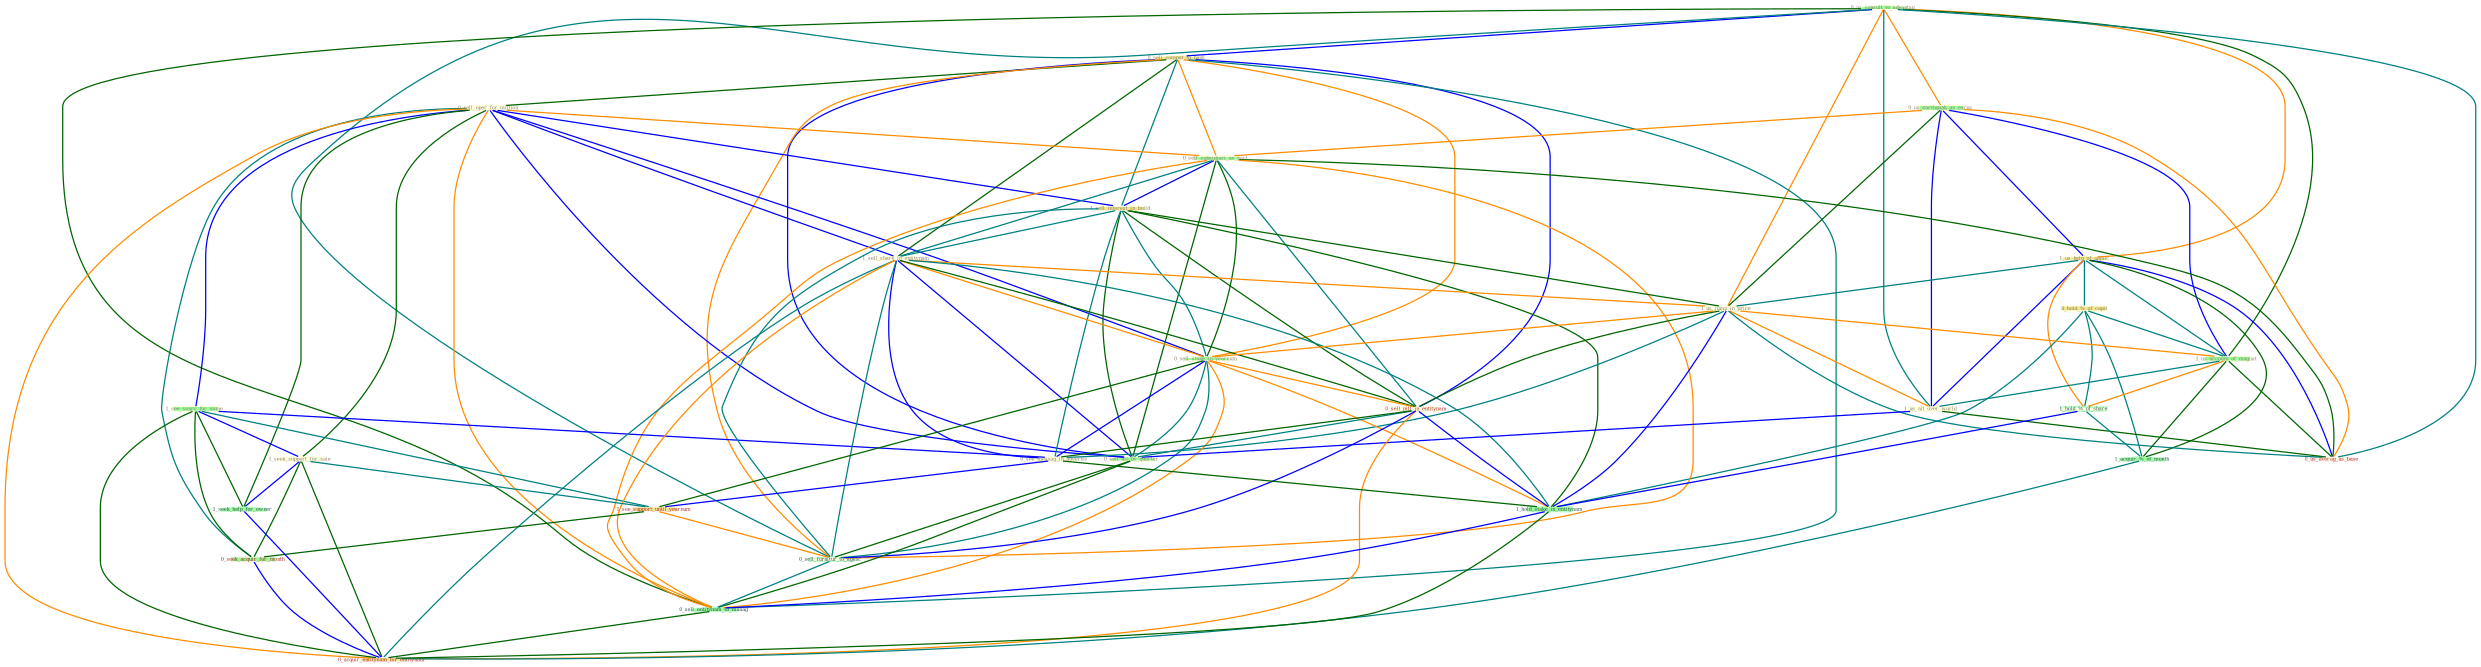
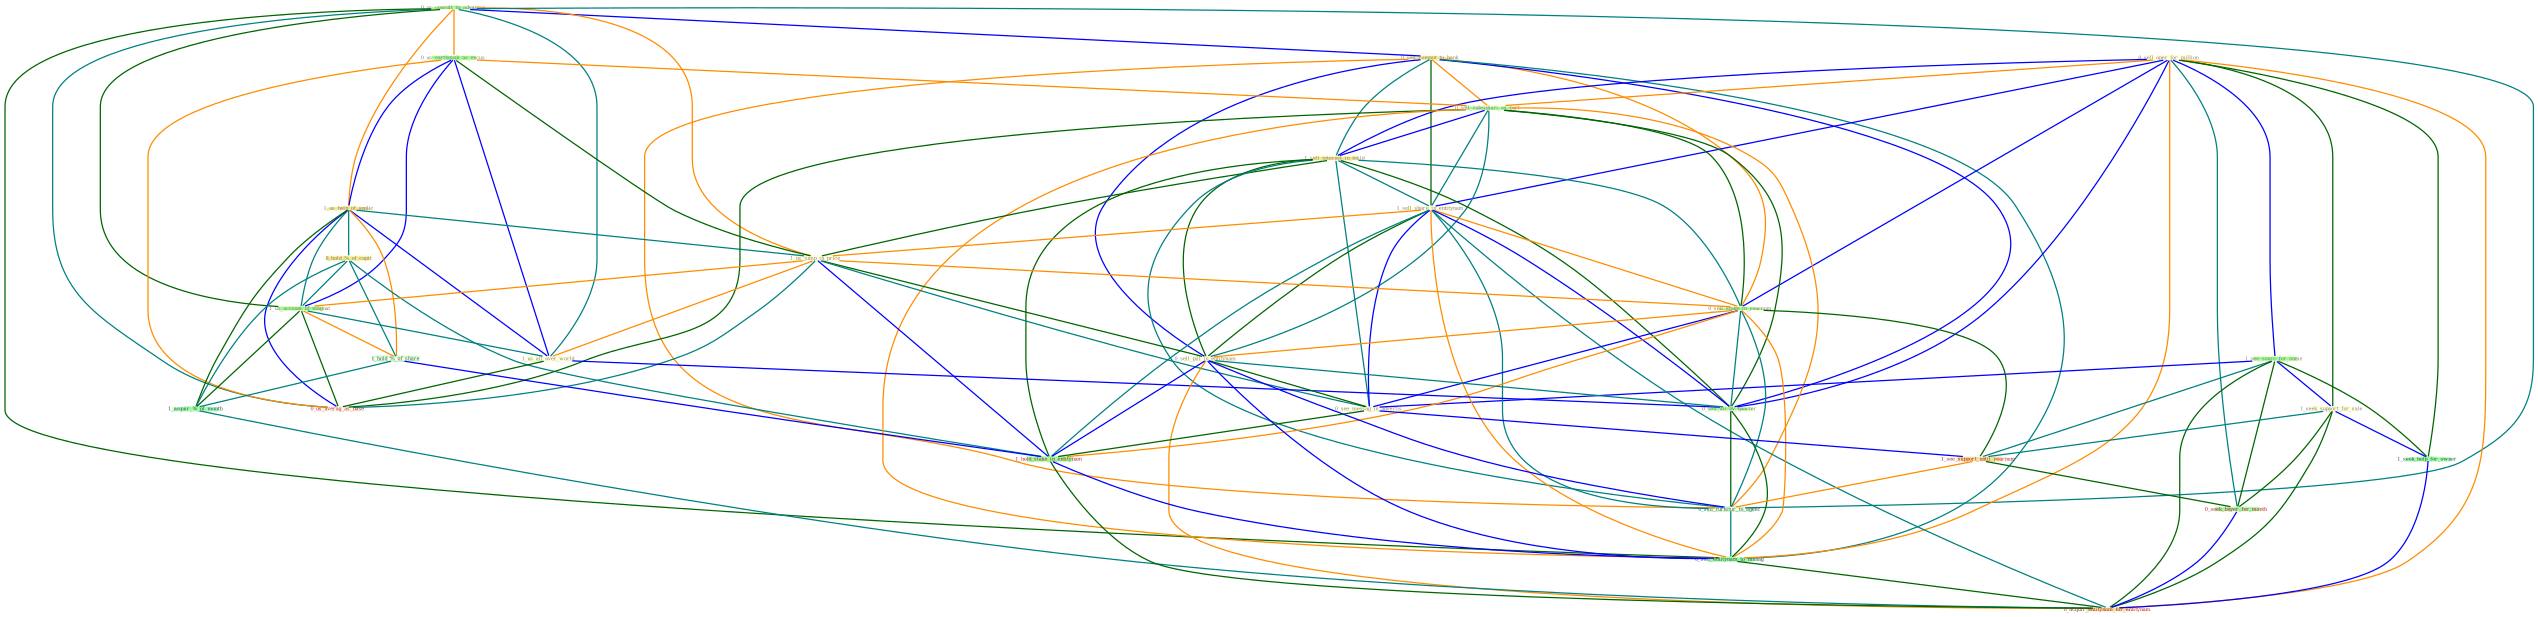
edge "0_sell_comput_to_bank" -- "0_sell_oper_for_million": removed
node "0_sell_pill_in_entitynam": fontcolor #b22222 -> #8b7d6b
node "1_hold_stake_in_entitynam": fontcolor #2f4f4f -> #b22222
edge "0_sell_pill_in_entitynam" -- "0_sell_entitynam_to_manag": added
node "0_seek_acquir_for_month": label "0_seek_acquir_for_month" -> "0_seek_buyer_for_month"
